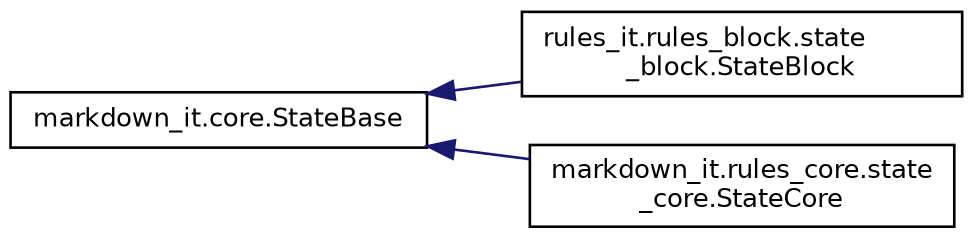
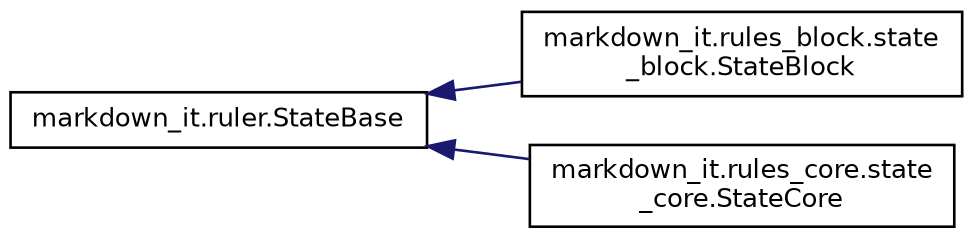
node "rules_it.rules_block.state _block.StateBlock": label "rules_it.rules_block.state _block.StateBlock" -> "markdown_it.rules_block.state _block.StateBlock"
node "markdown_it.core.StateBase": label "markdown_it.core.StateBase" -> "markdown_it.ruler.StateBase"
